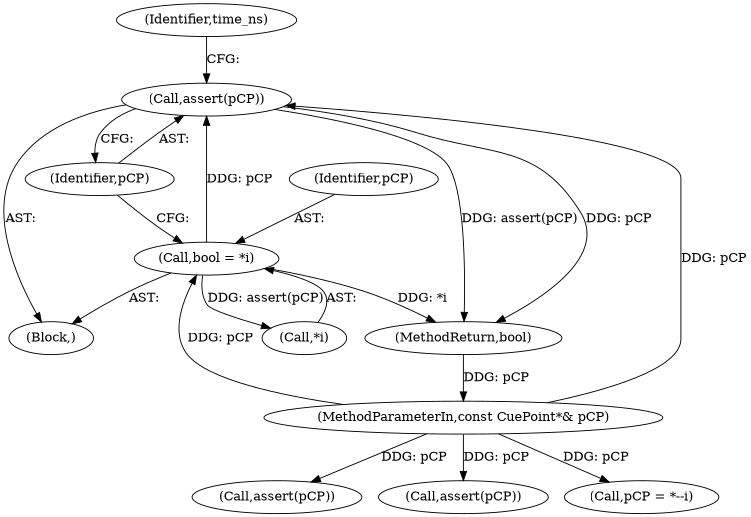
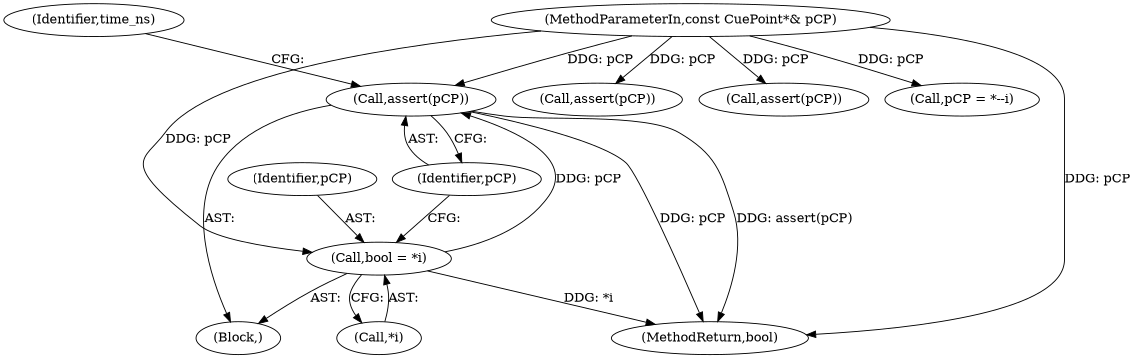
edge "(Call,bool = *i)" -> "(Call,*i)": label "DDG: assert(pCP)" -> "CFG: "
edge "(MethodReturn,bool)" -> "(MethodParameterIn,const CuePoint*& pCP)": reversed
